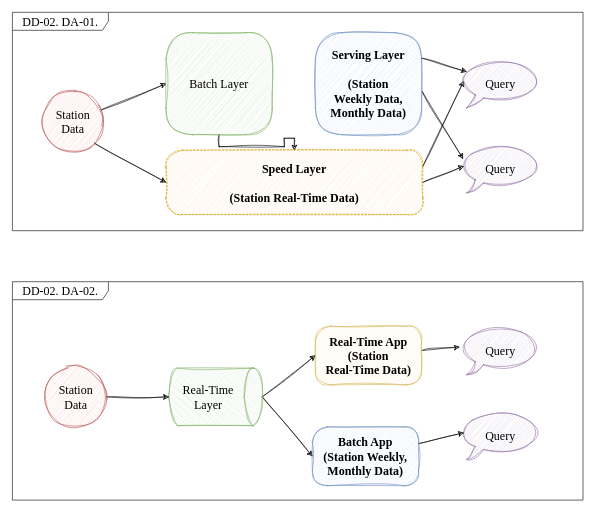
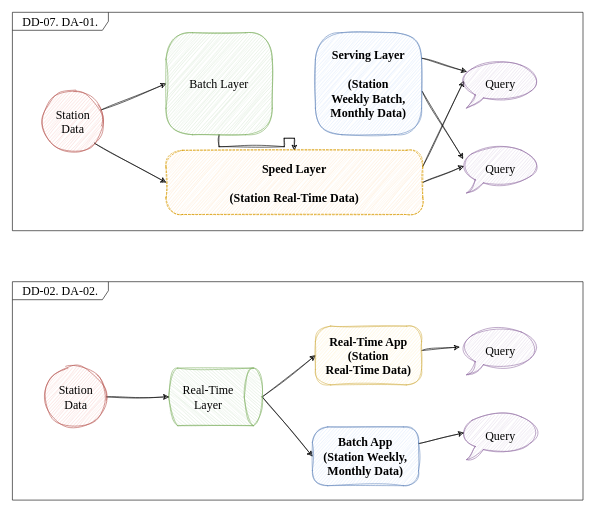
node "DD-02. DA-01.": label "DD-02. DA-01." -> "DD-07. DA-01."
node "Serving Layer (Station Weekly Data, Monthly Data)": label "Serving Layer (Station Weekly Data, Monthly Data)" -> "Serving Layer (Station Weekly Batch, Monthly Data)"
